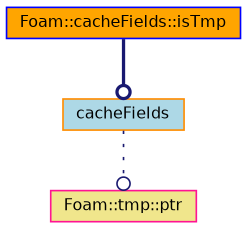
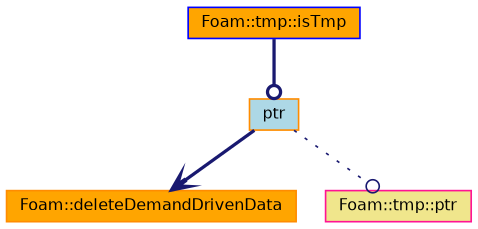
node "Foam::cacheFields::isTmp": label "Foam::cacheFields::isTmp" -> "Foam::tmp::isTmp"
node "cacheFields": label "cacheFields" -> "ptr"
node "Foam::deleteDemandDrivenData": added
